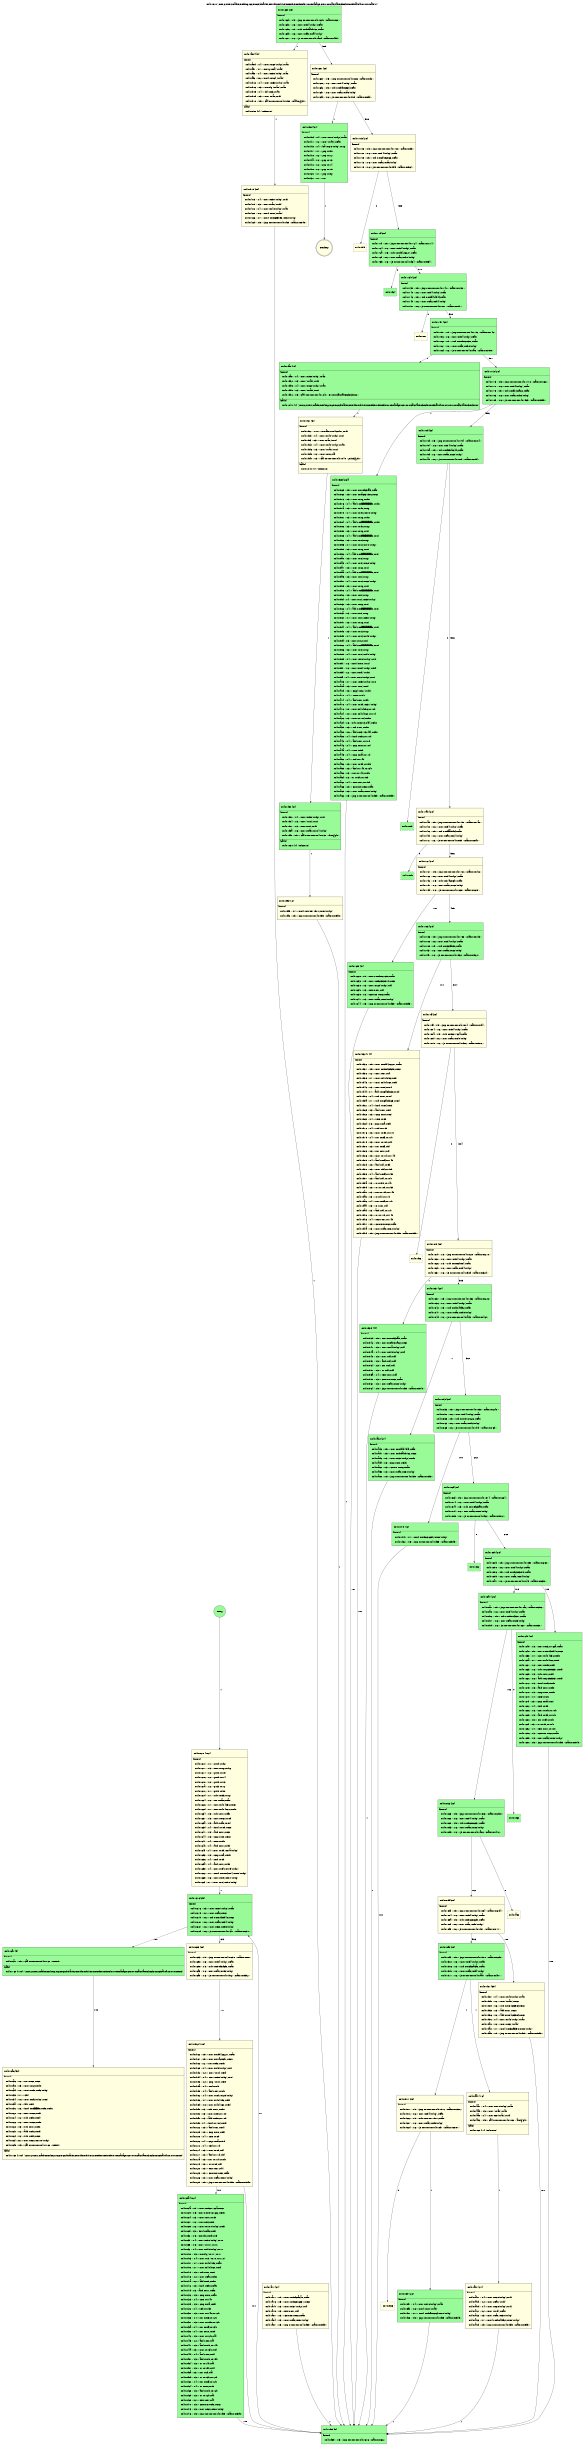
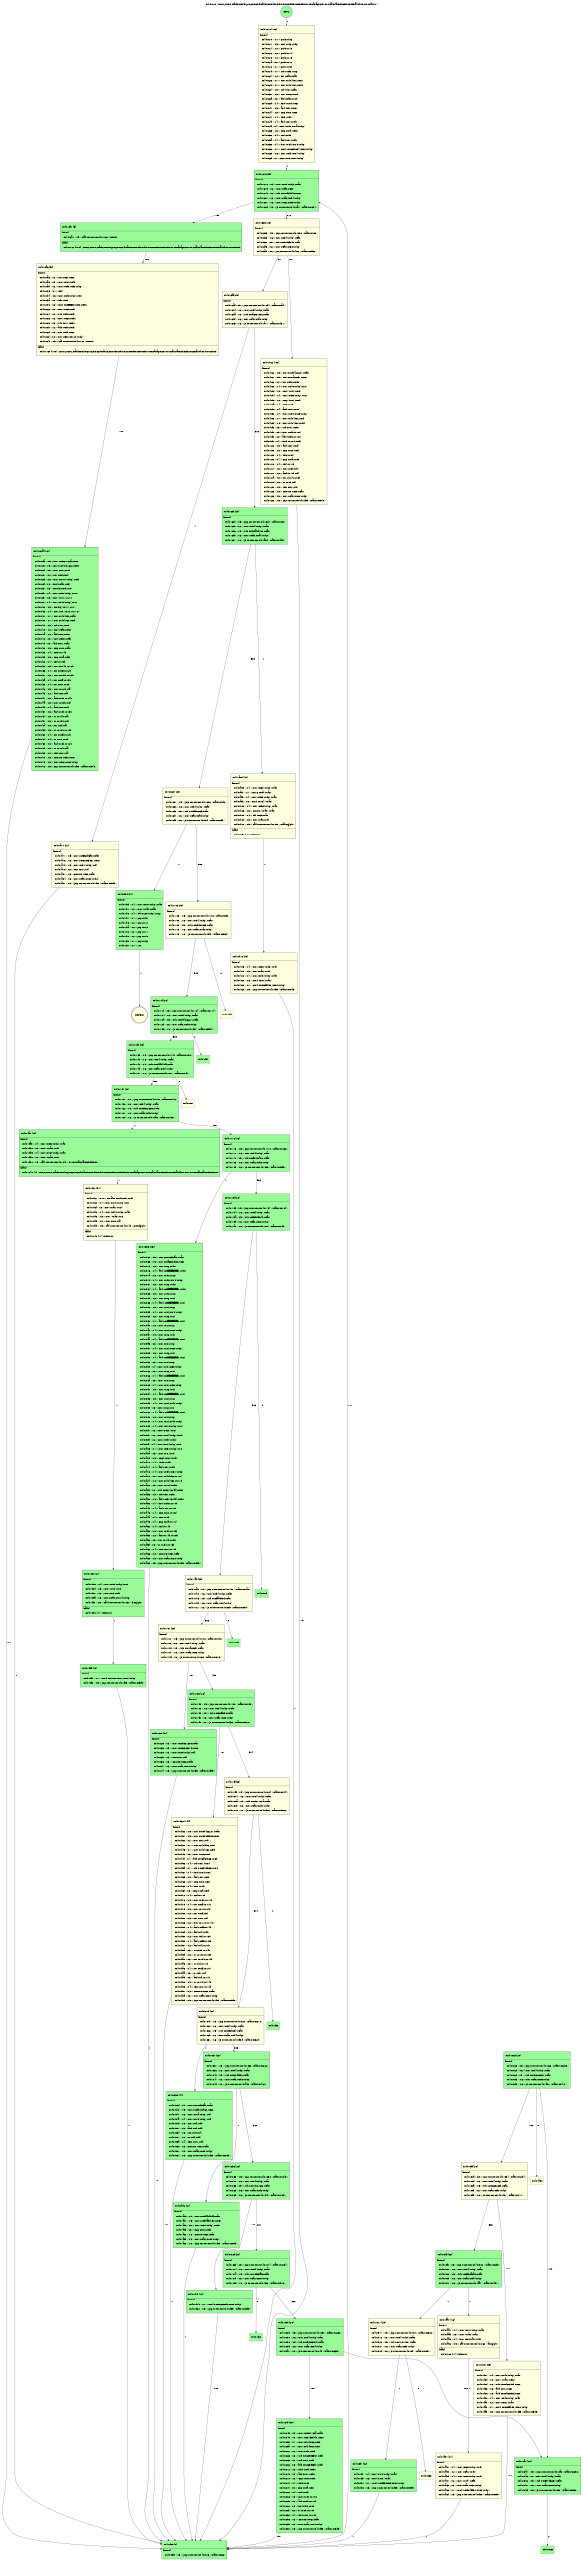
node "0x4016af [28]": added
node "0x401df5 [12]": fillcolor lightyellow -> palegreen
node "0x401f86": fillcolor lightyellow -> palegreen
edge "0x4018a7 [28]" -> "0x4018c3 [28]": reversed
edge "0x401bc2 [108]" -> "0x401cda [161]": now "0x401ca6 [52]" -> "0x401cda [161]"
